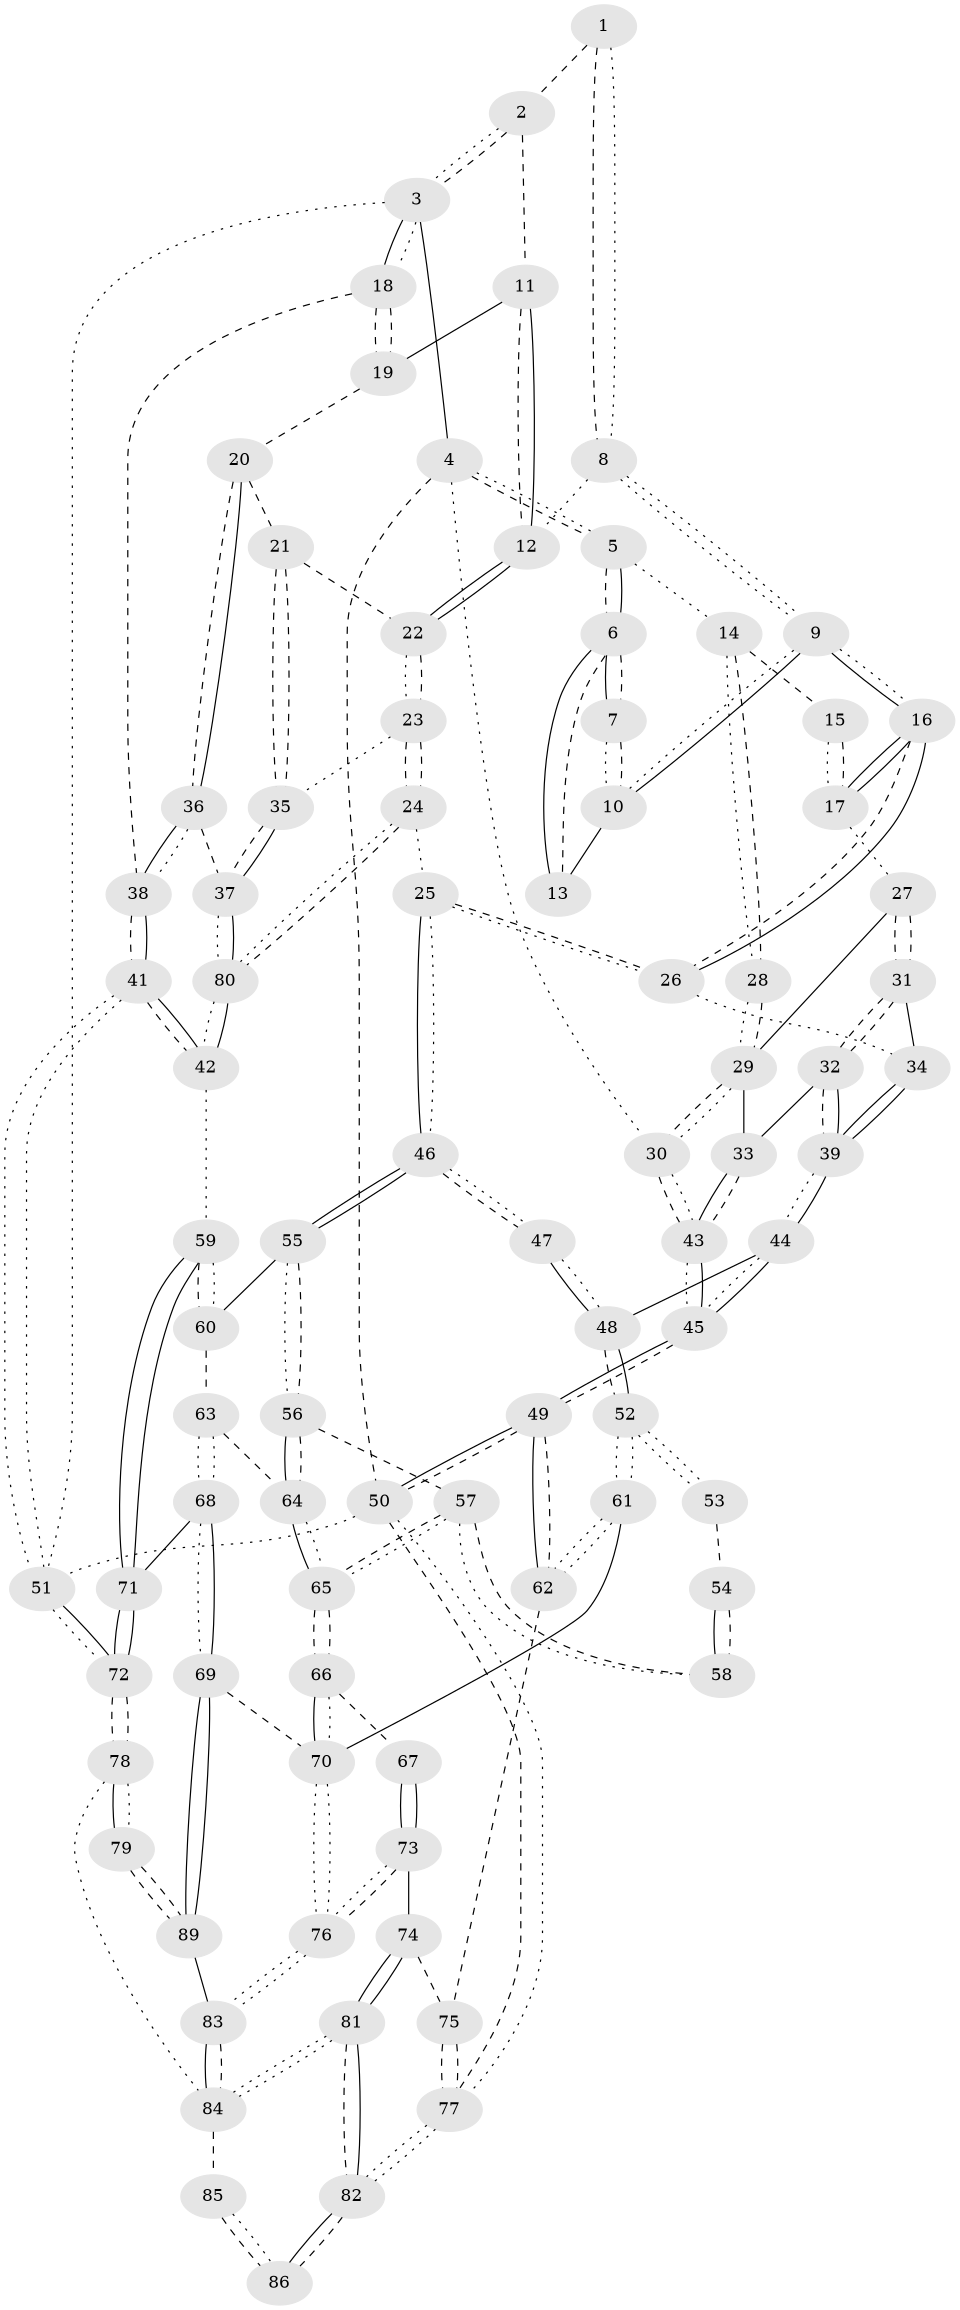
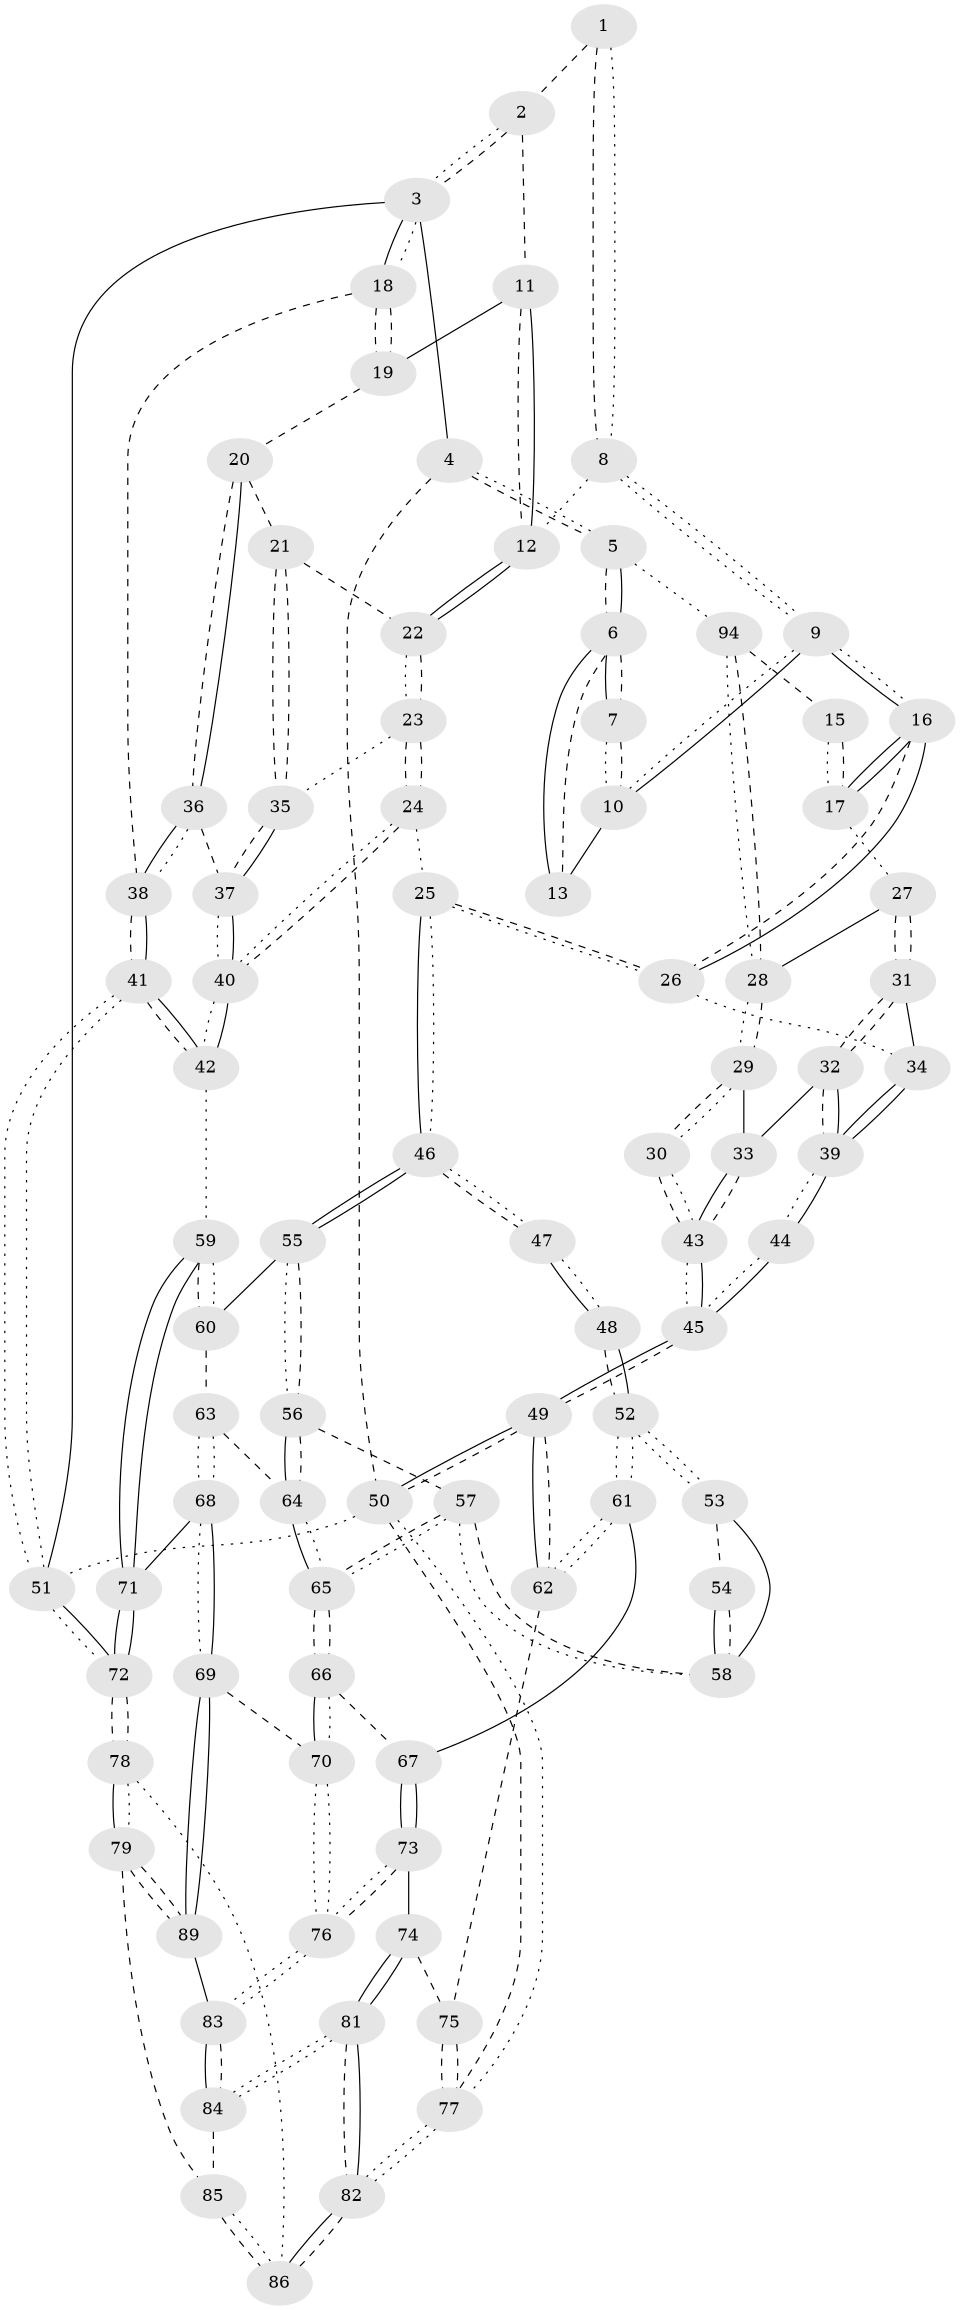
node "14": label "14" -> "94"
edge "3" -- "51": style dotted -> solid
edge "4" -- "30": removed
node "80": label "80" -> "40"
edge "27" -- "29": now "27" -- "28"
edge "44" -- "48": removed
edge "53" -- "58": added
edge "61" -- "70": now "61" -- "67"
edge "78" -- "84": now "78" -- "86"
edge "79" -- "85": added
